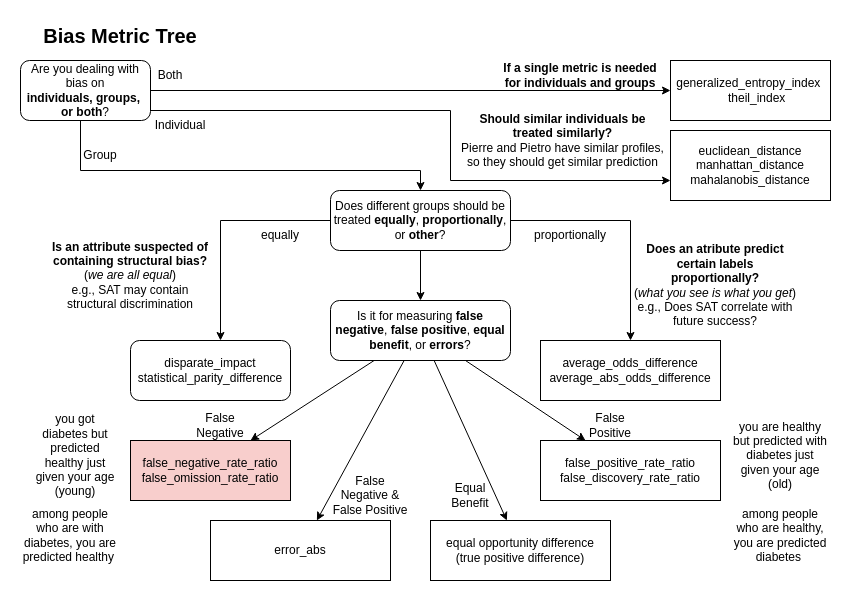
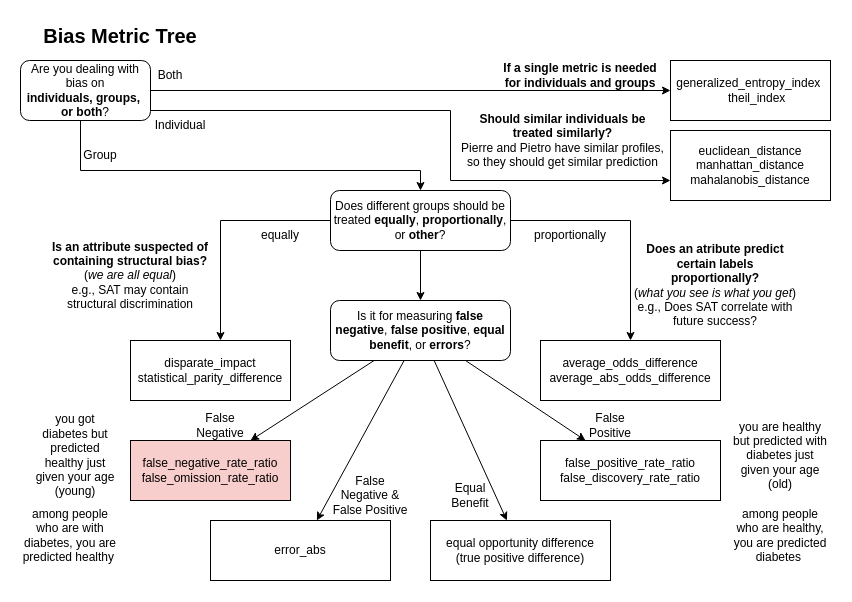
node "disparate_impact statistical_parity_difference": shape rounded rectangle -> rectangle
